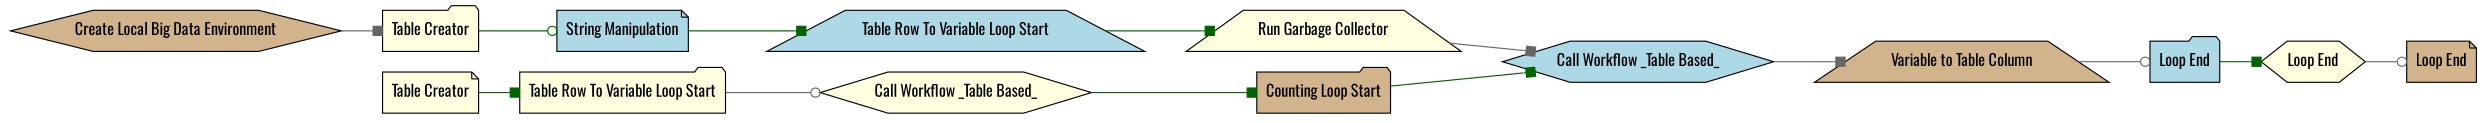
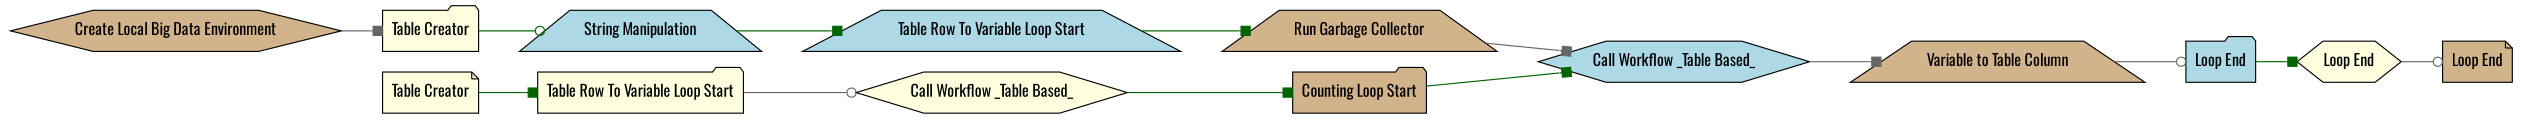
node "String Manipulation": shape note -> trapezium
node "Run Garbage Collector": fillcolor lightyellow -> tan
